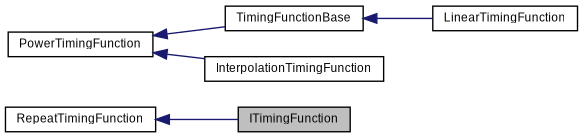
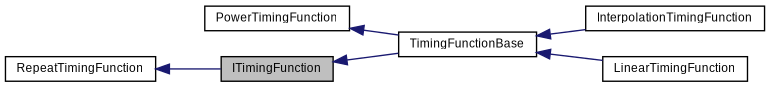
edge "InterpolationTimingFunction" -> "PowerTimingFunction": now "InterpolationTimingFunction" -> "TimingFunctionBase"
edge "TimingFunctionBase" -> "ITimingFunction": added
